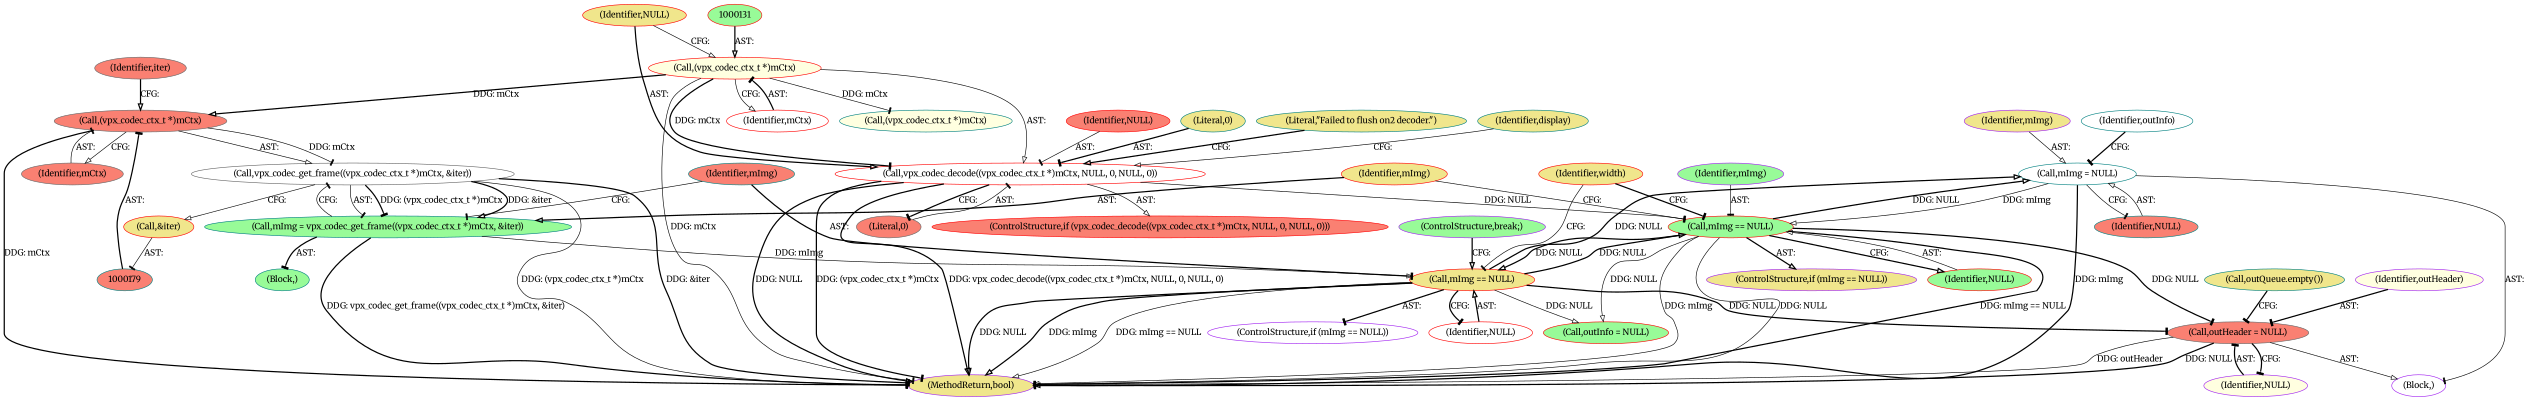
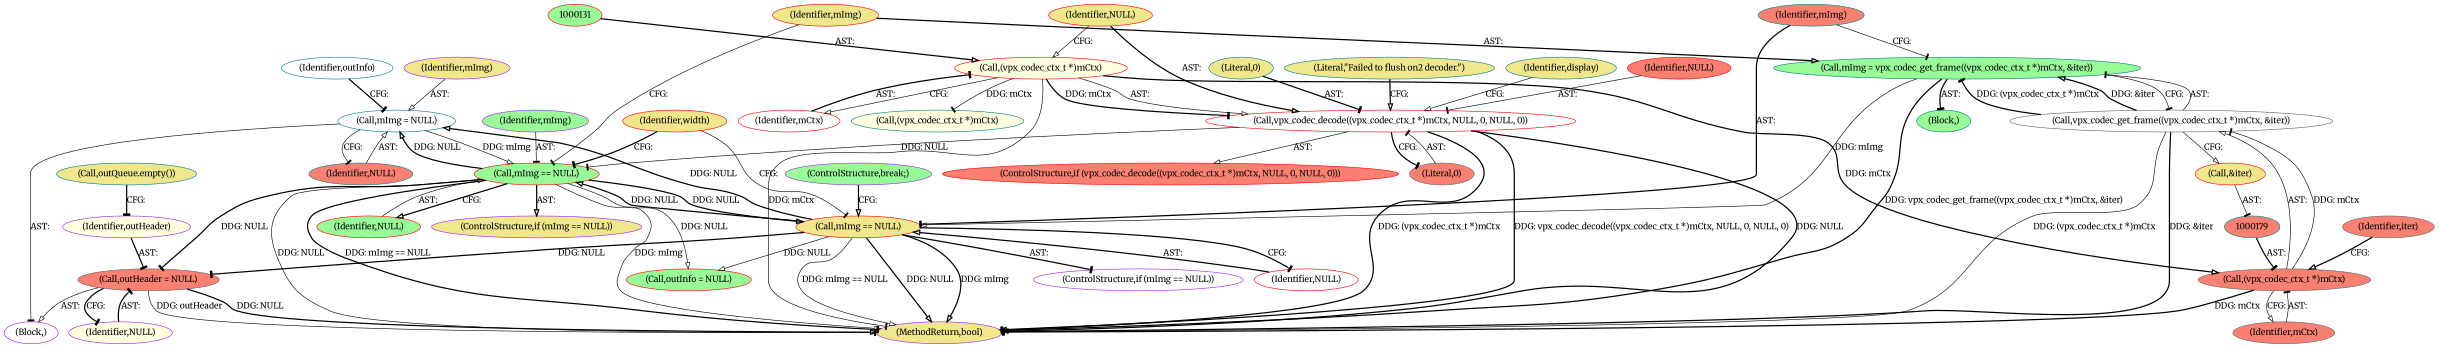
edge "(Call,outQueue.empty())" -> "(Call,outHeader = NULL)": now "(Call,outQueue.empty())" -> "(Identifier,outHeader)"
edge "(Call,mImg = NULL)" -> "(MethodReturn,bool)": removed, label "DDG: mImg"
